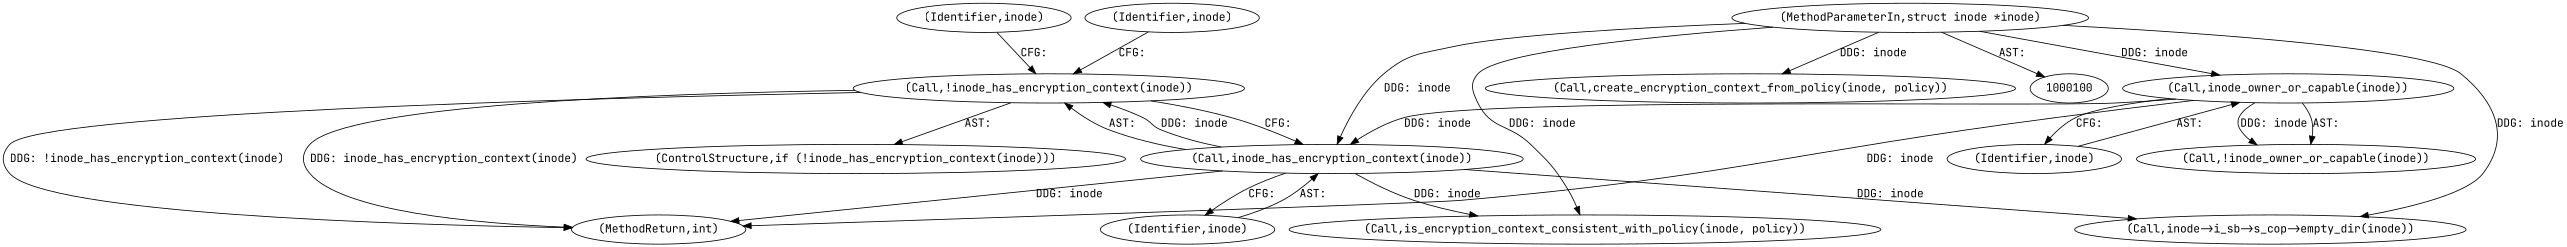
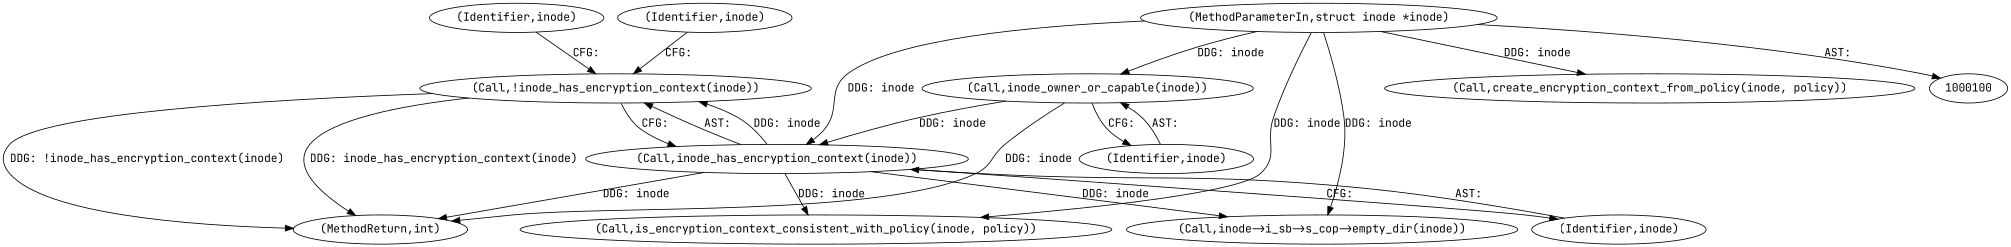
node "(ControlStructure,if (!inode_has_encryption_context(inode)))": removed
node "(Call,!inode_owner_or_capable(inode))": removed
